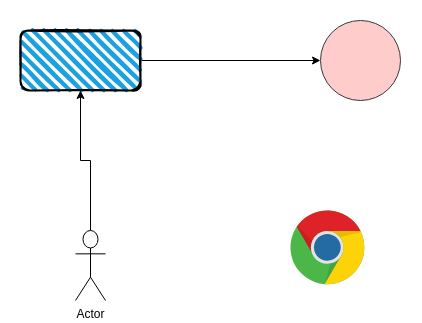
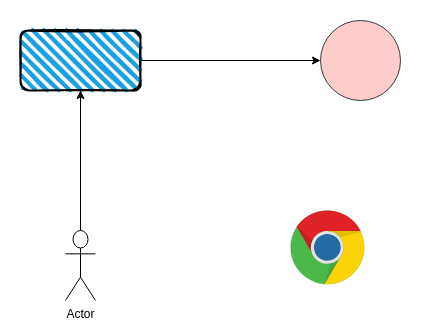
node "Actor": moved (91, 266) -> (81, 266)
